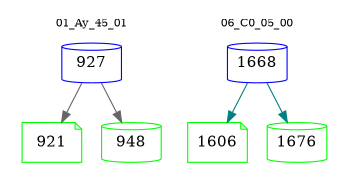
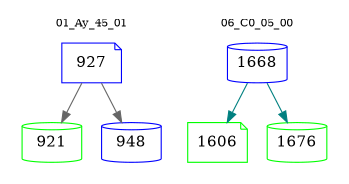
node "927": shape cylinder -> note
node "921": shape note -> cylinder
node "948": color green -> blue
